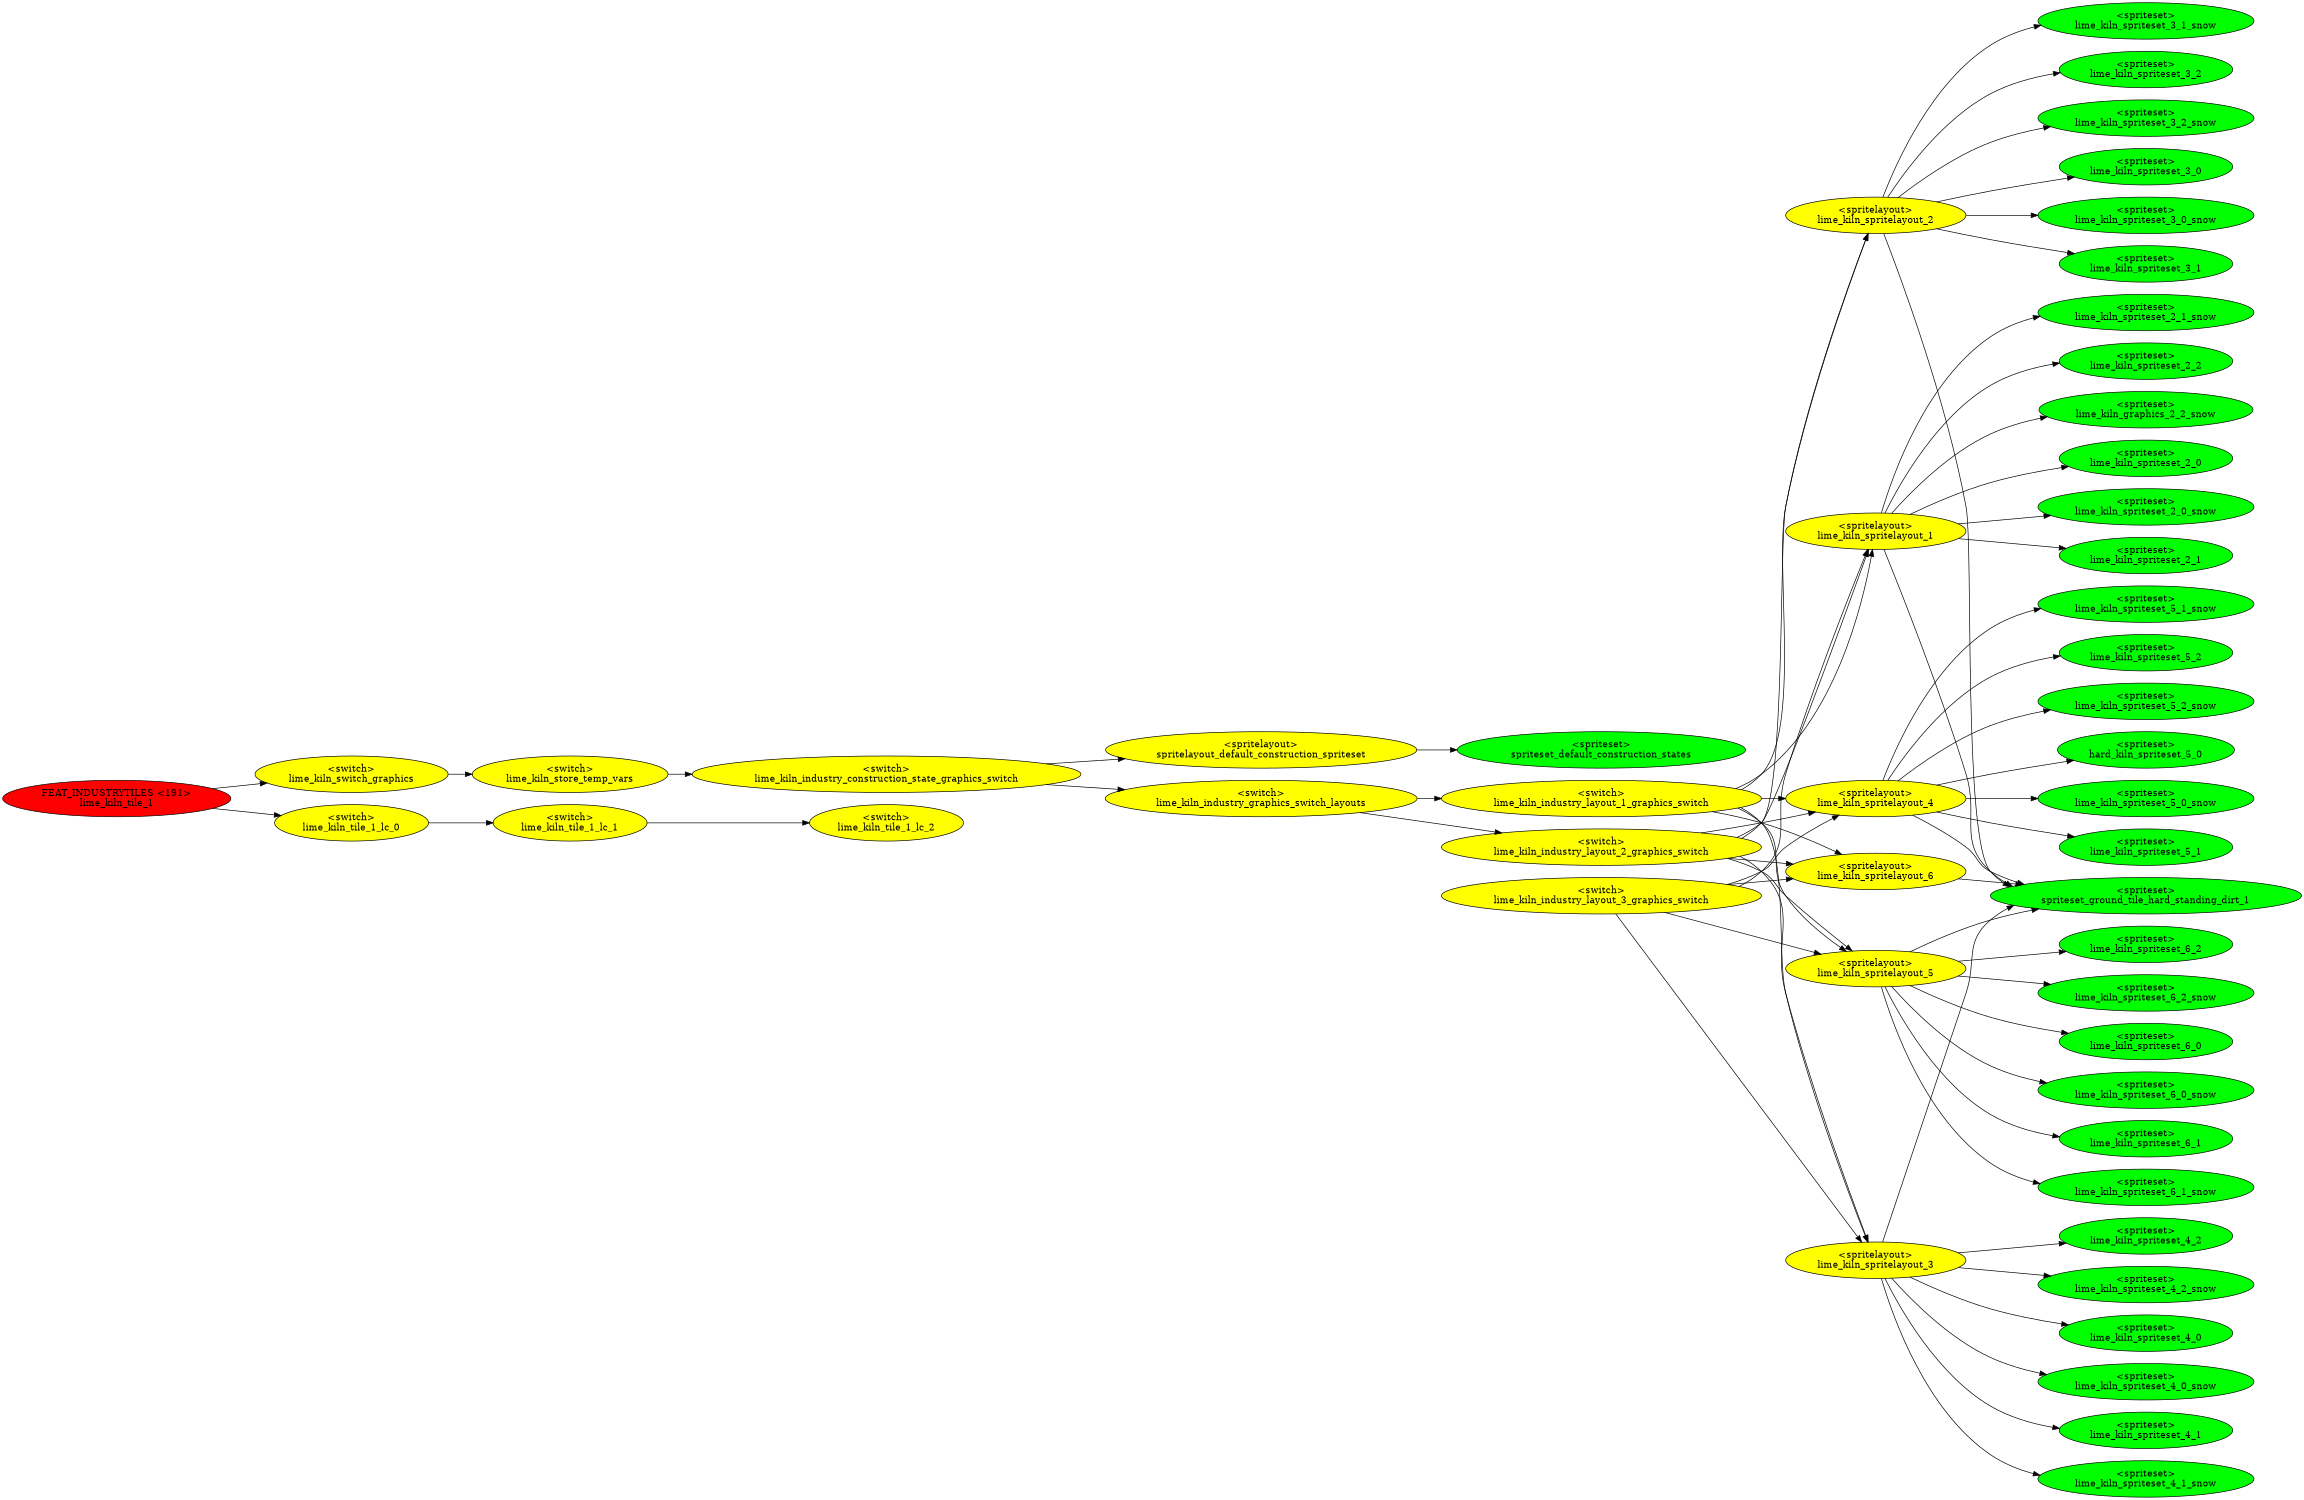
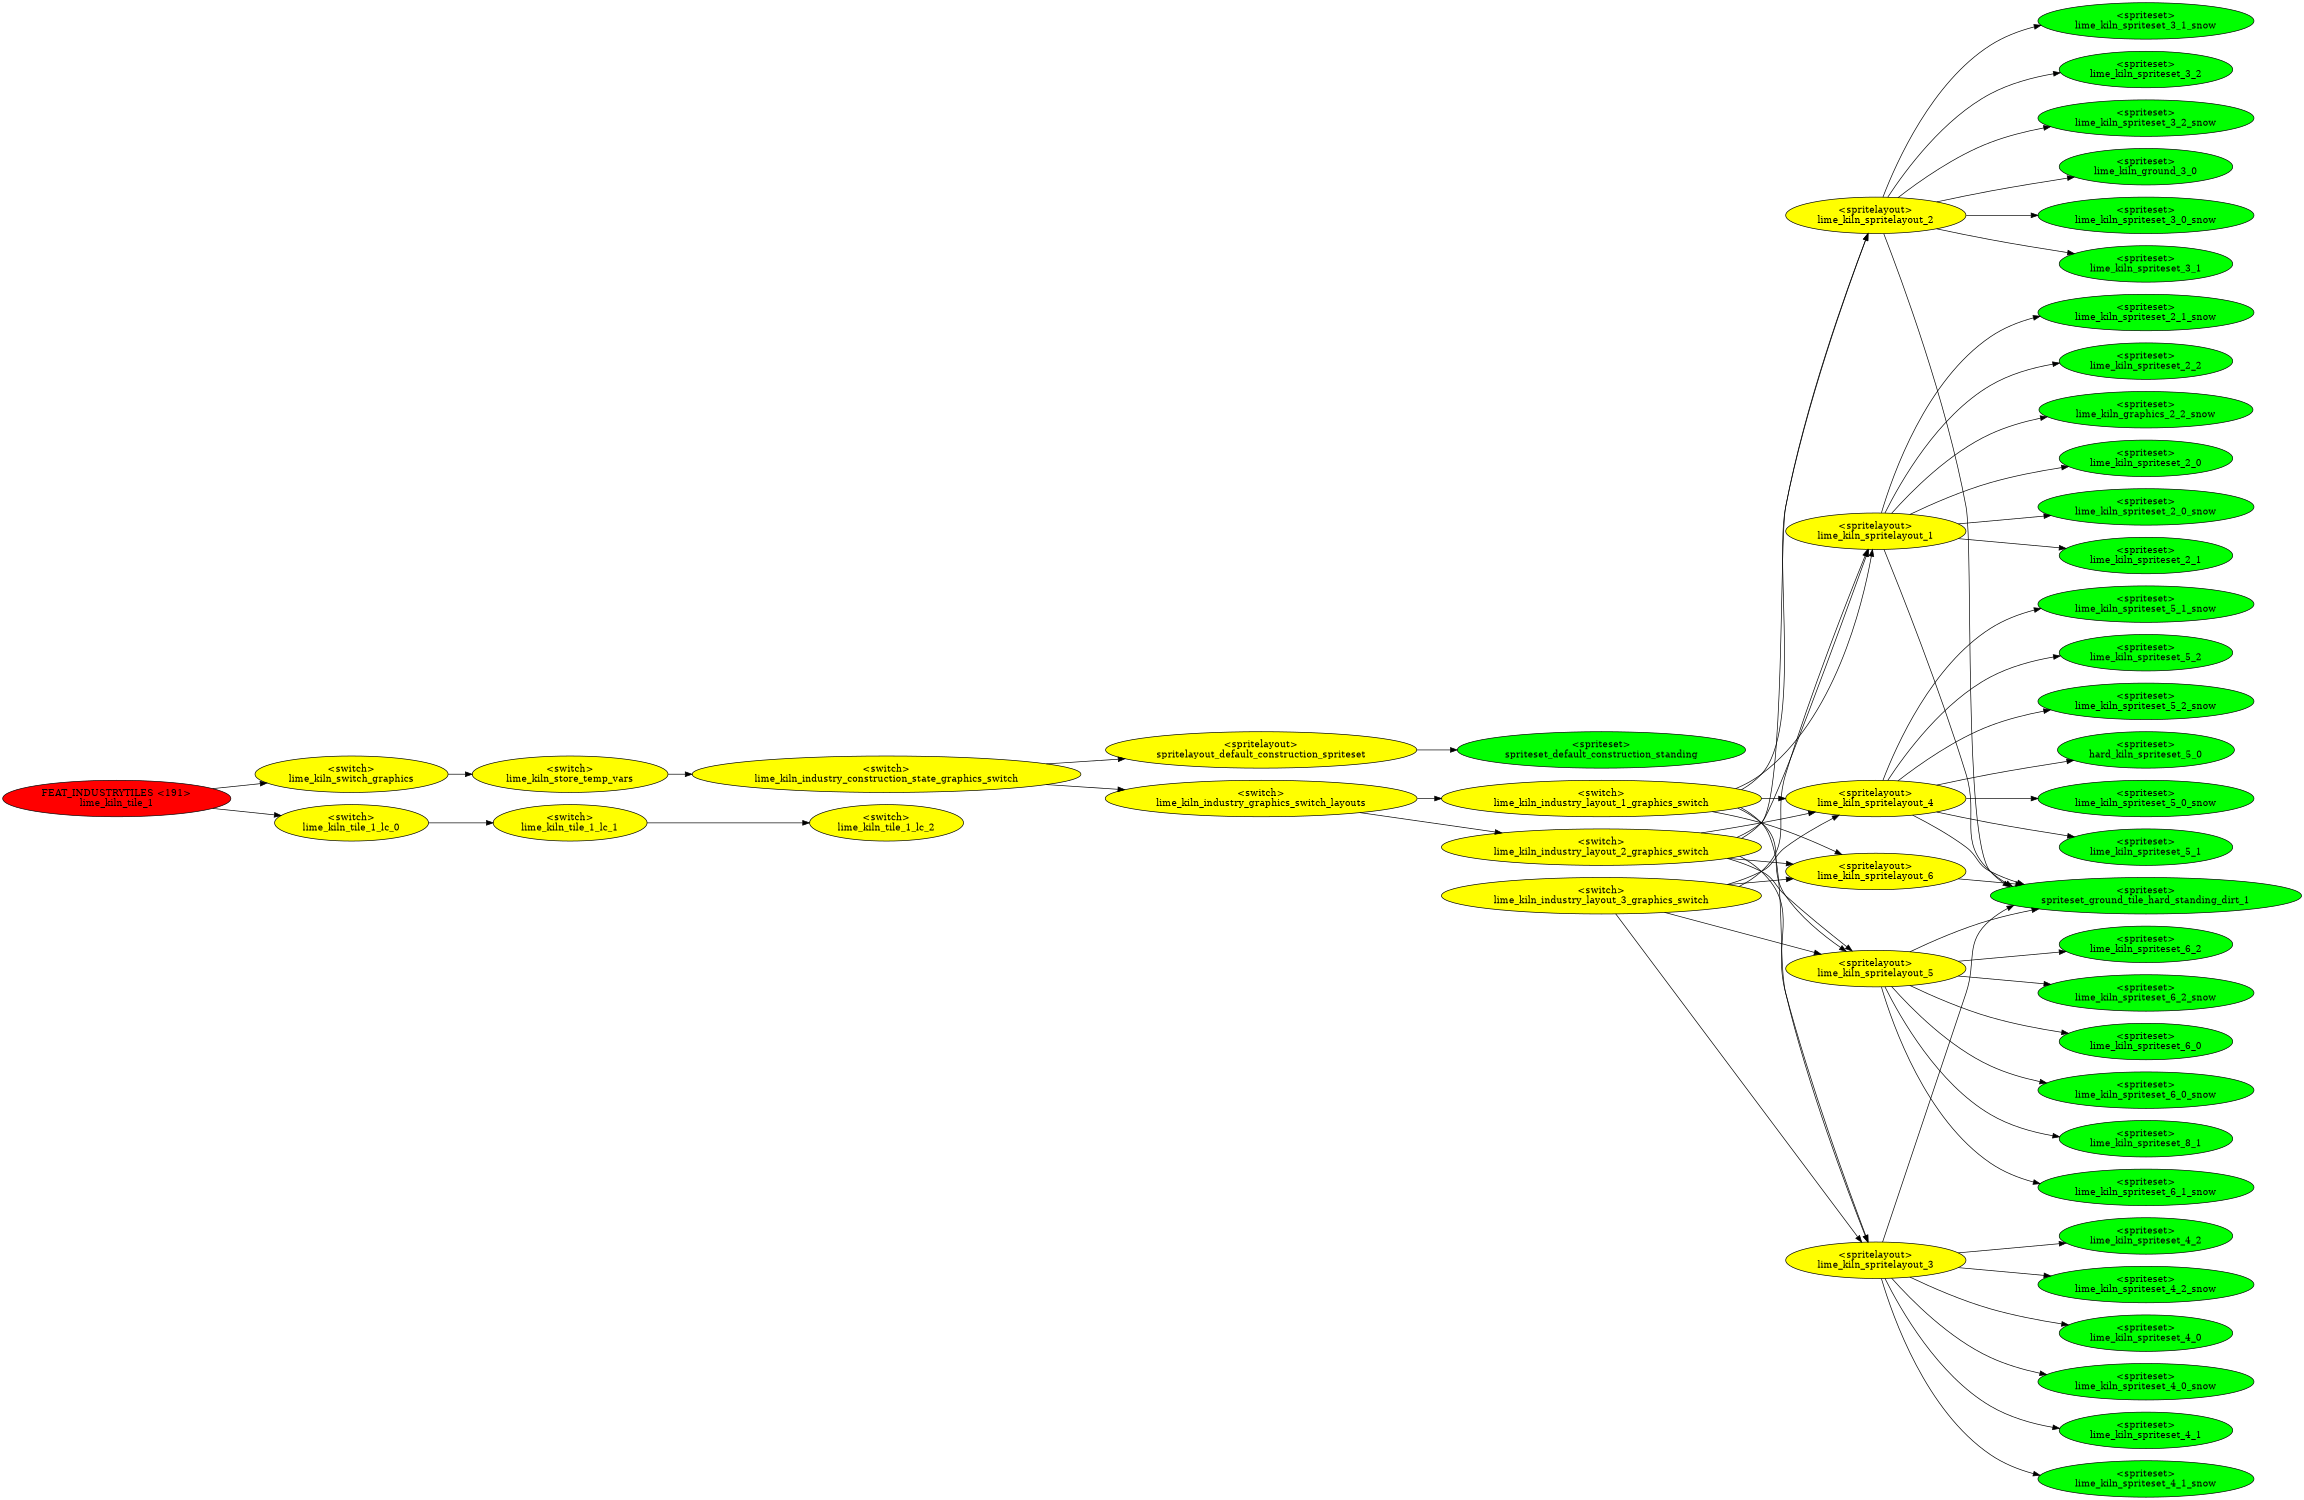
node "<spriteset> lime_kiln_spriteset_3_0": label "<spriteset> lime_kiln_spriteset_3_0" -> "<spriteset> lime_kiln_ground_3_0"
node "<spriteset> spriteset_default_construction_states": label "<spriteset> spriteset_default_construction_states" -> "<spriteset> spriteset_default_construction_standing"
node "<spriteset> lime_kiln_spriteset_6_1": label "<spriteset> lime_kiln_spriteset_6_1" -> "<spriteset> lime_kiln_spriteset_8_1"
